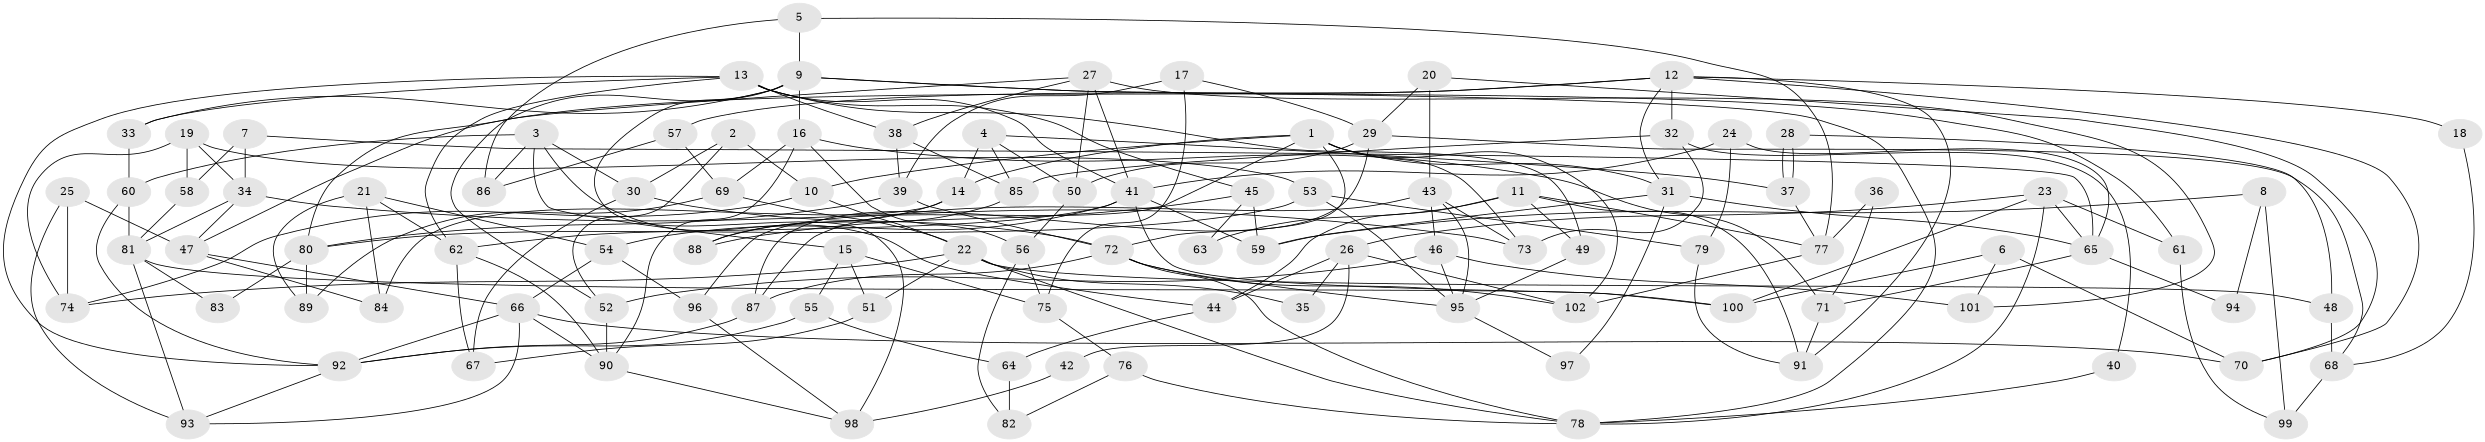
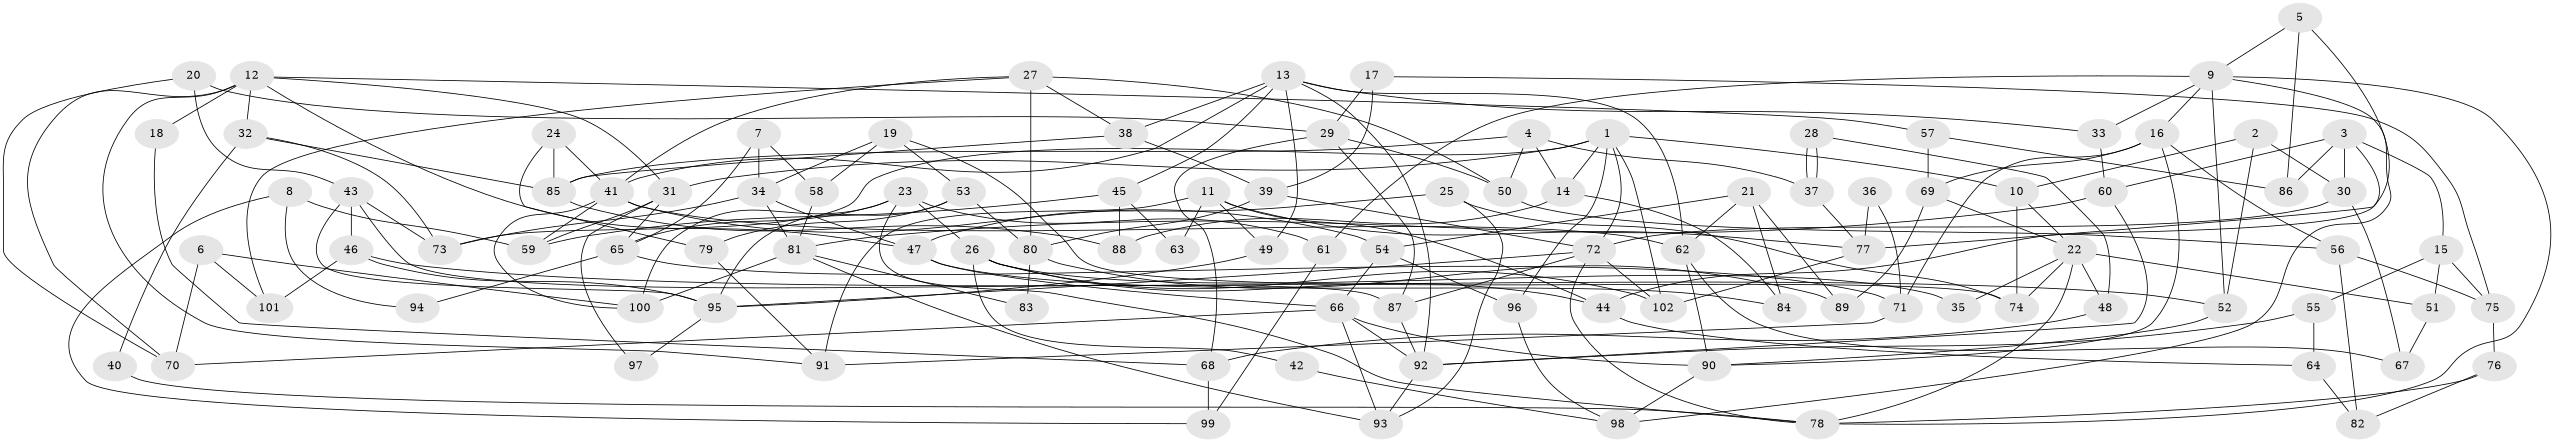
edge "24" -- "65": now "24" -- "85"
